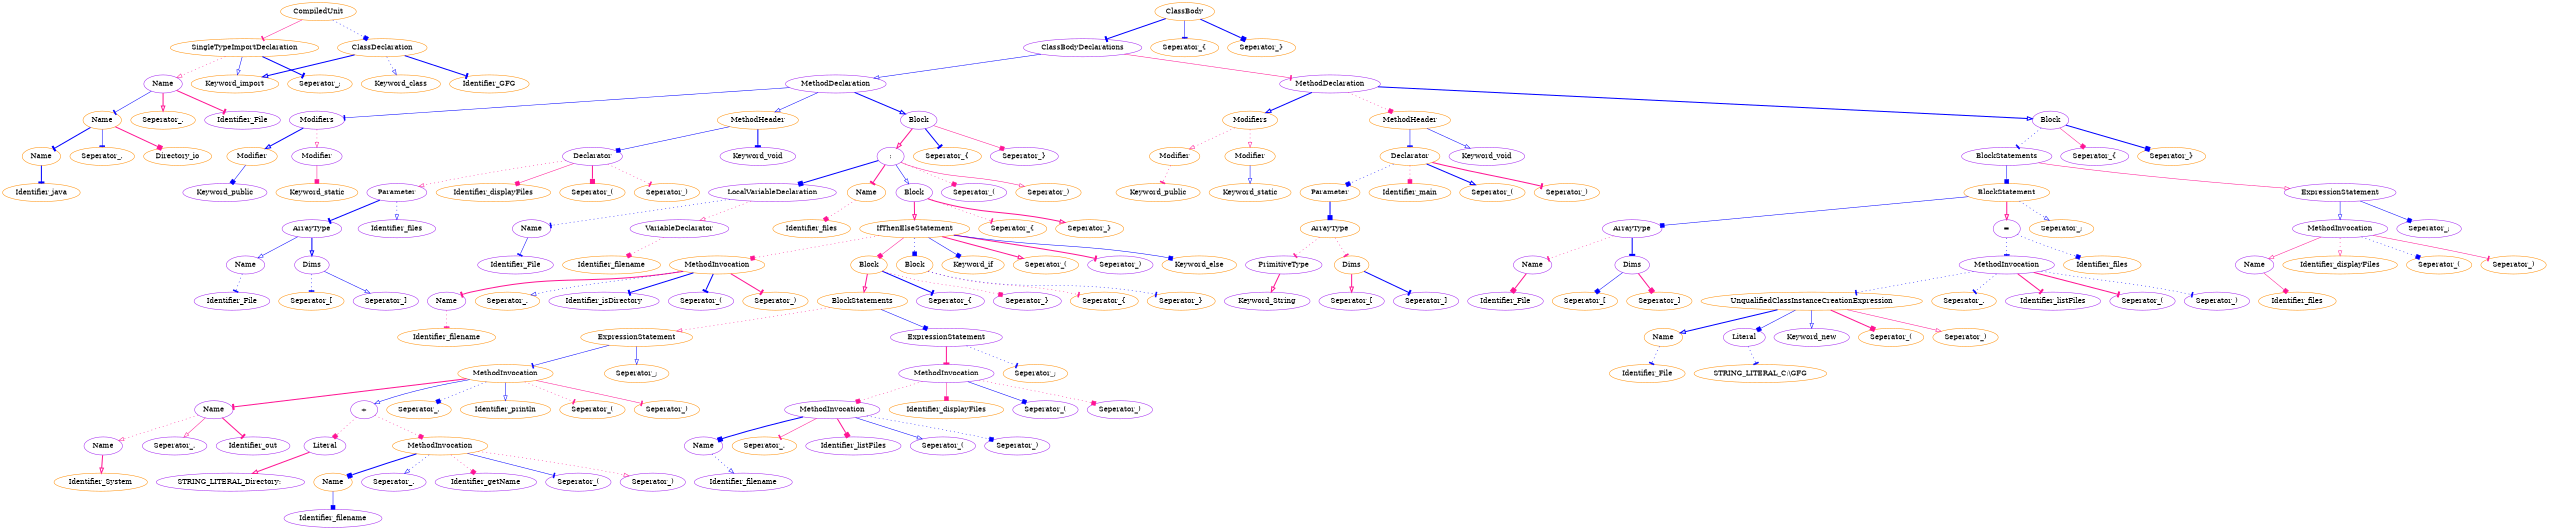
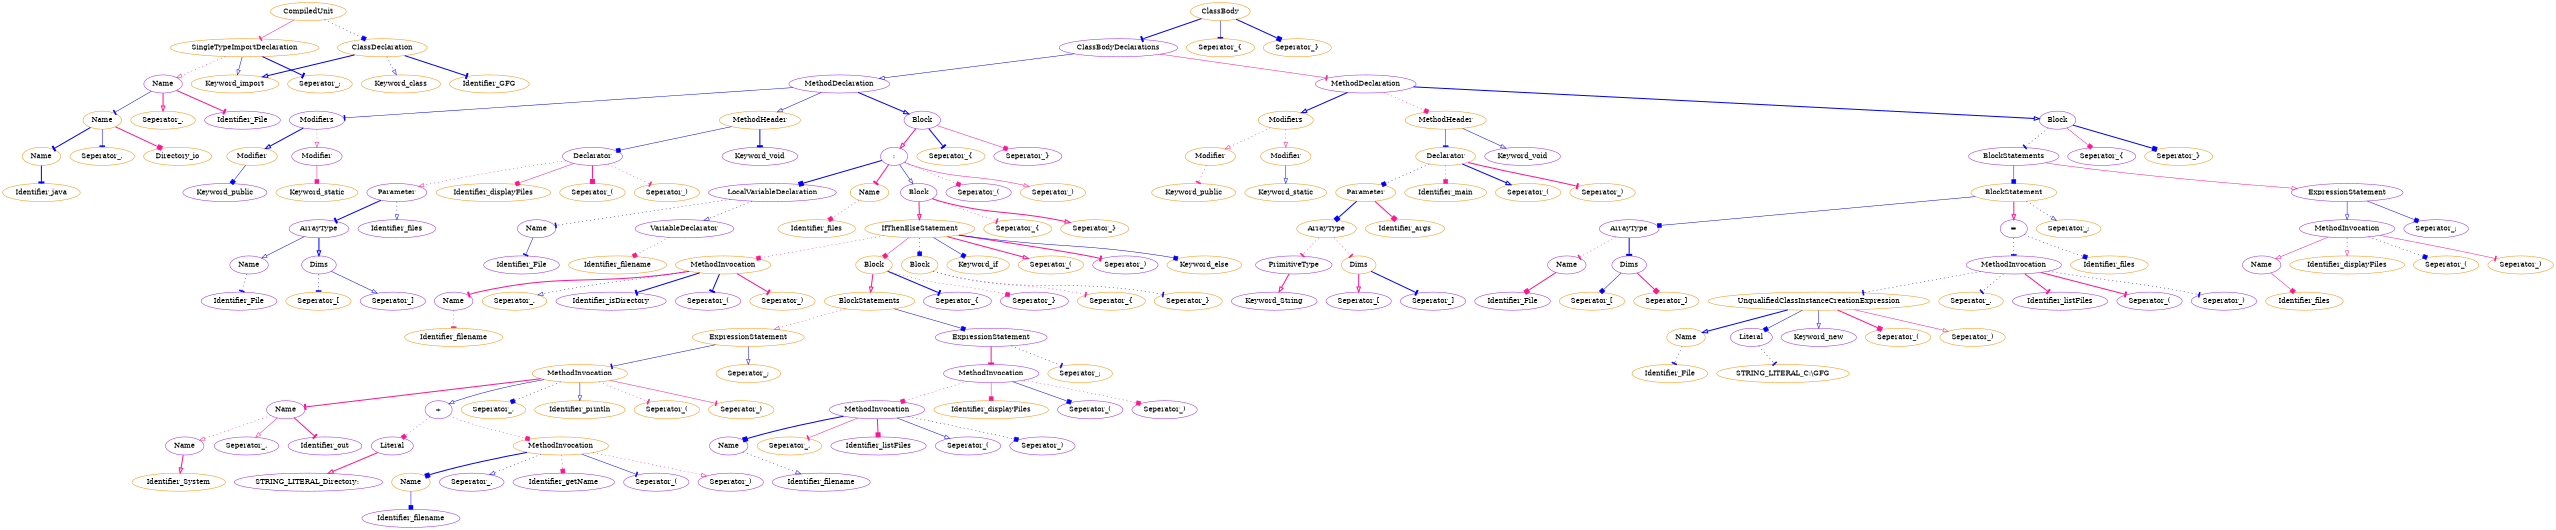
edge "LocalVariableDeclaration" -> "VariableDeclarator": color deeppink -> blue
node "Identifier_args": added
